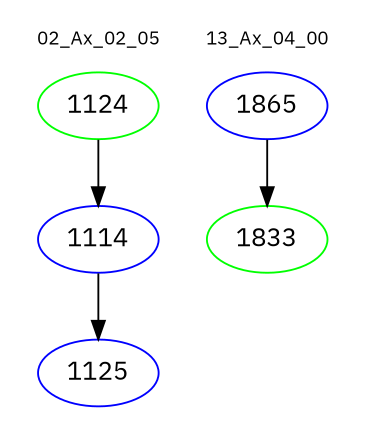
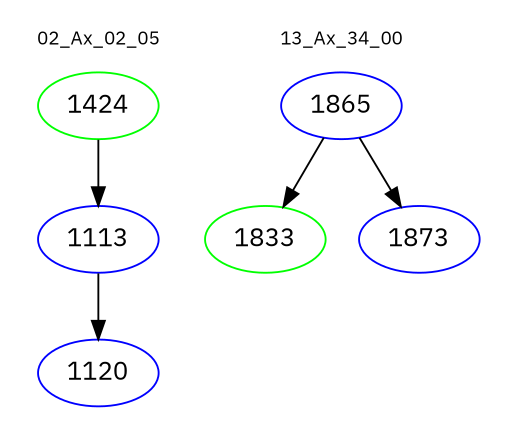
cluster "13_Ax_04_00": label "13_Ax_04_00" -> "13_Ax_34_00"
node "1124": label "1124" -> "1424"
node "1114": label "1114" -> "1113"
node "1873": added
node "1125": label "1125" -> "1120"
